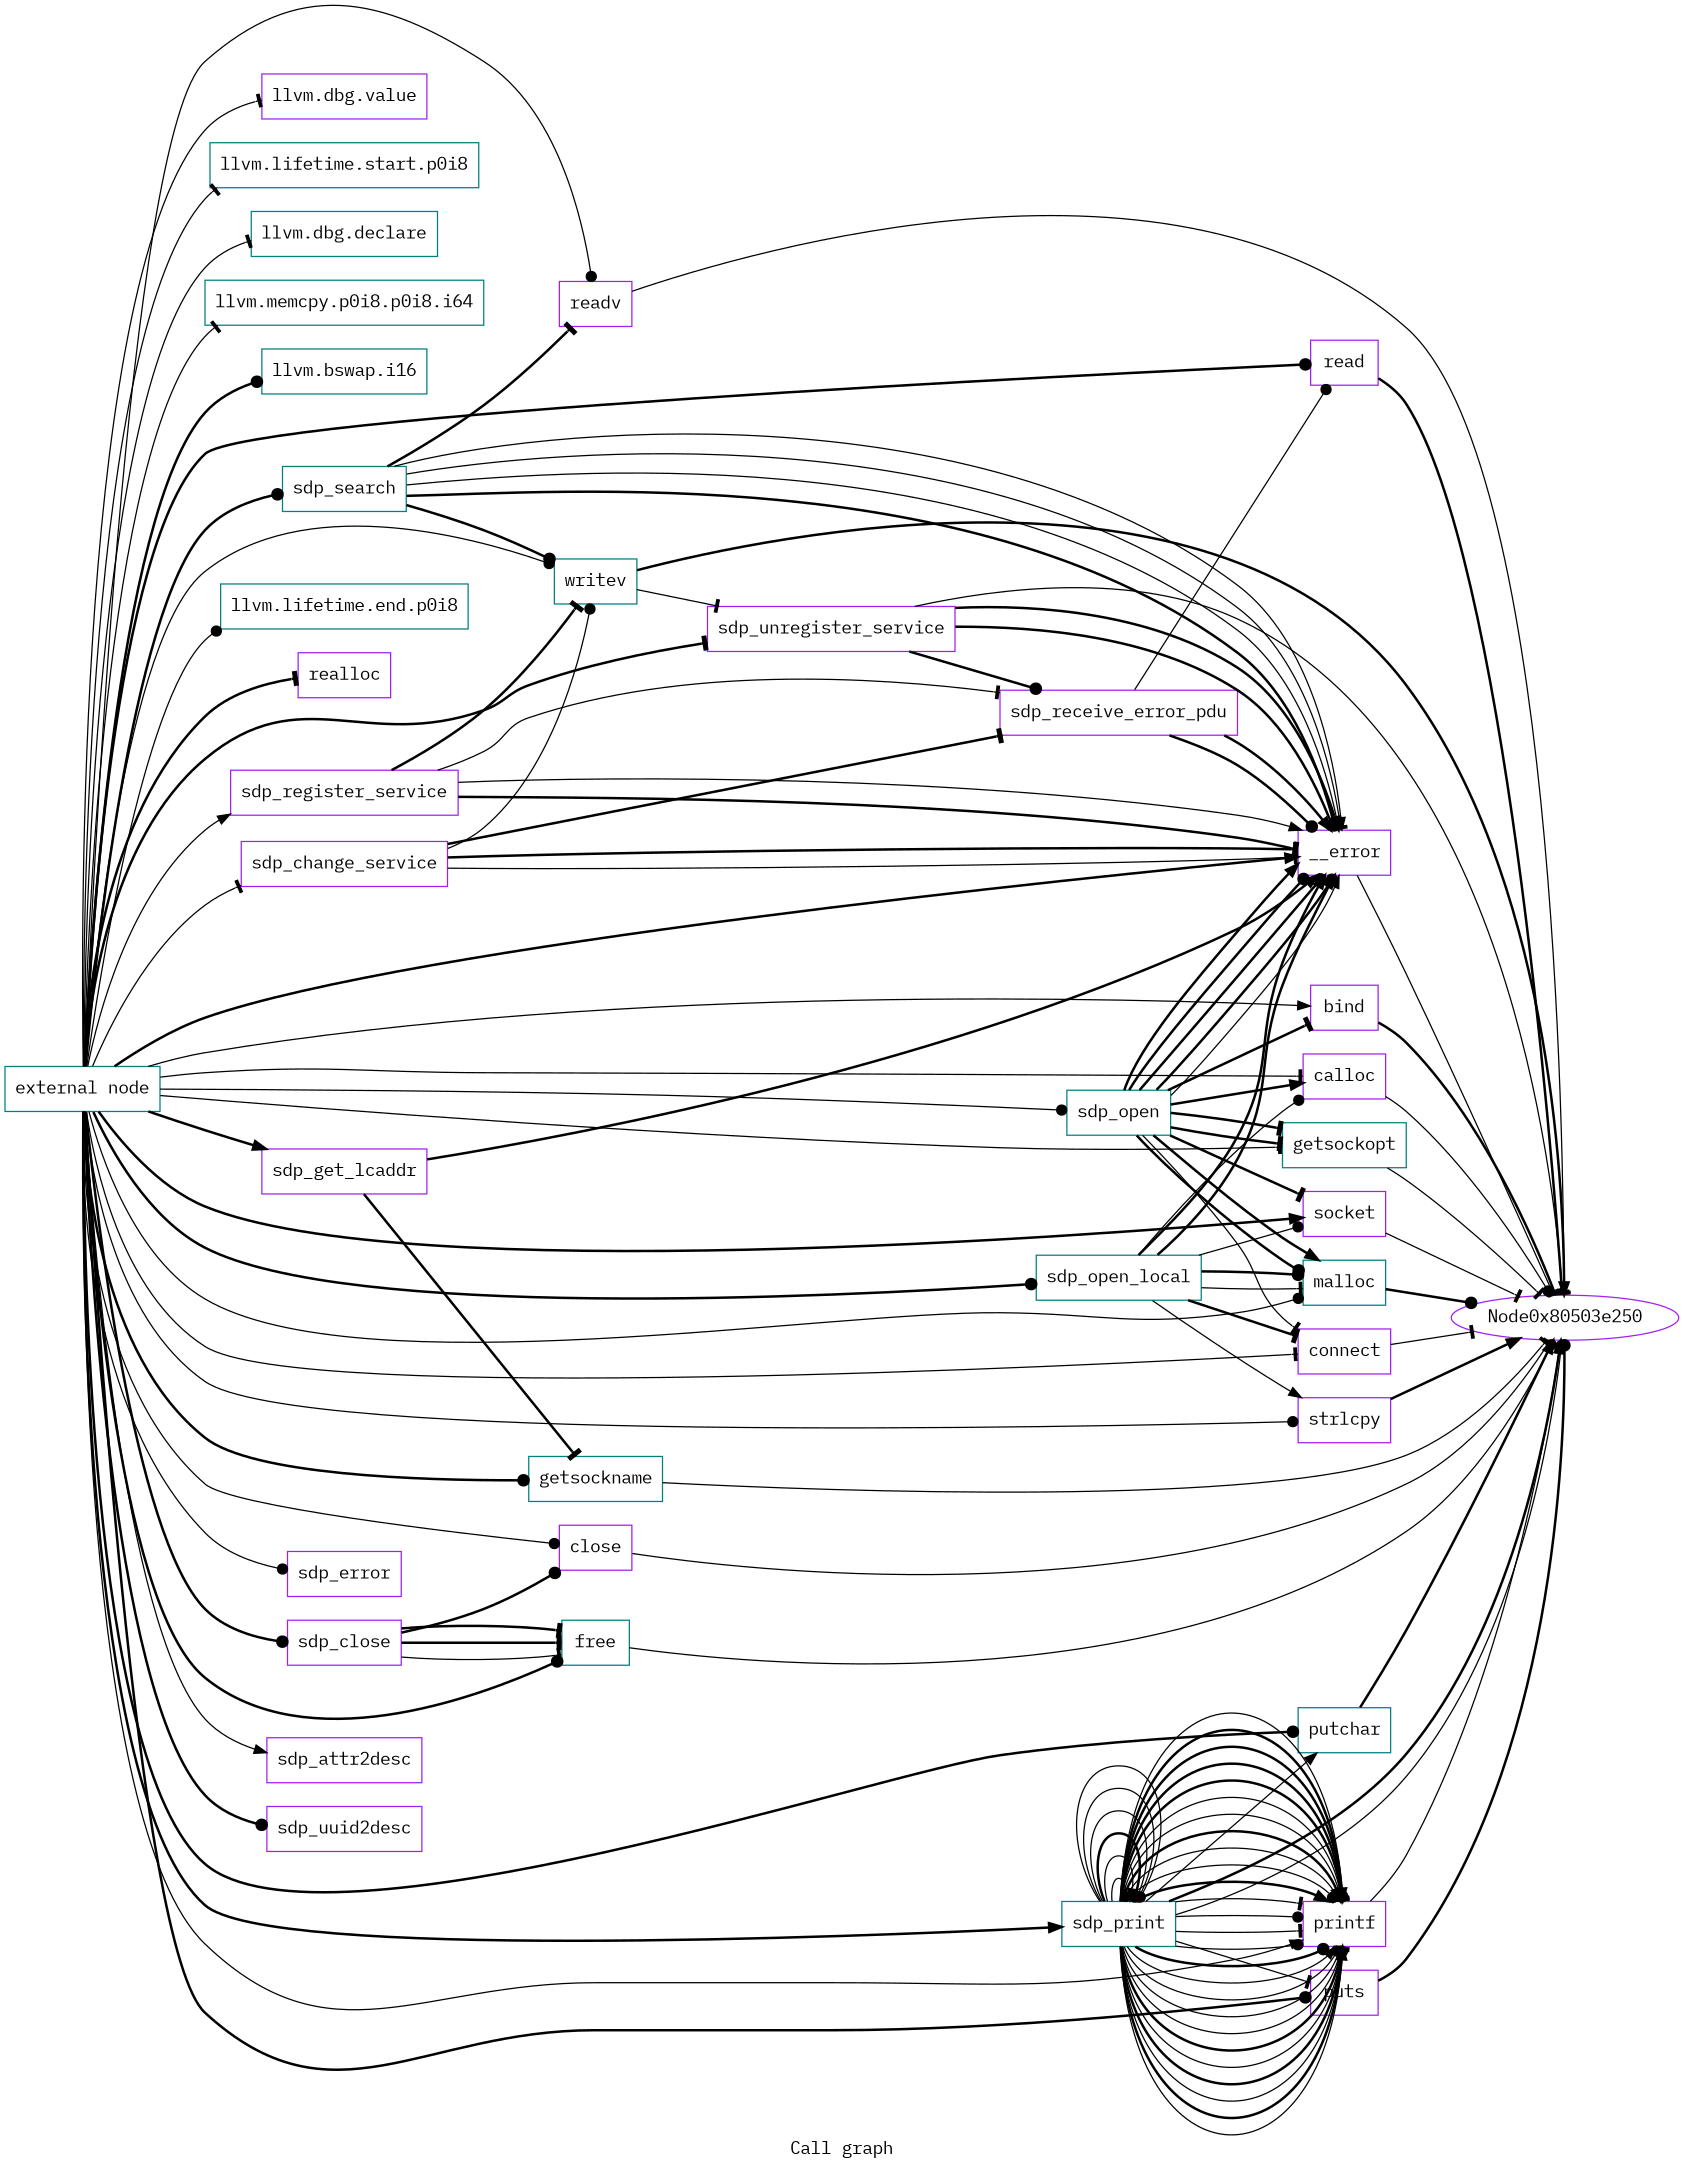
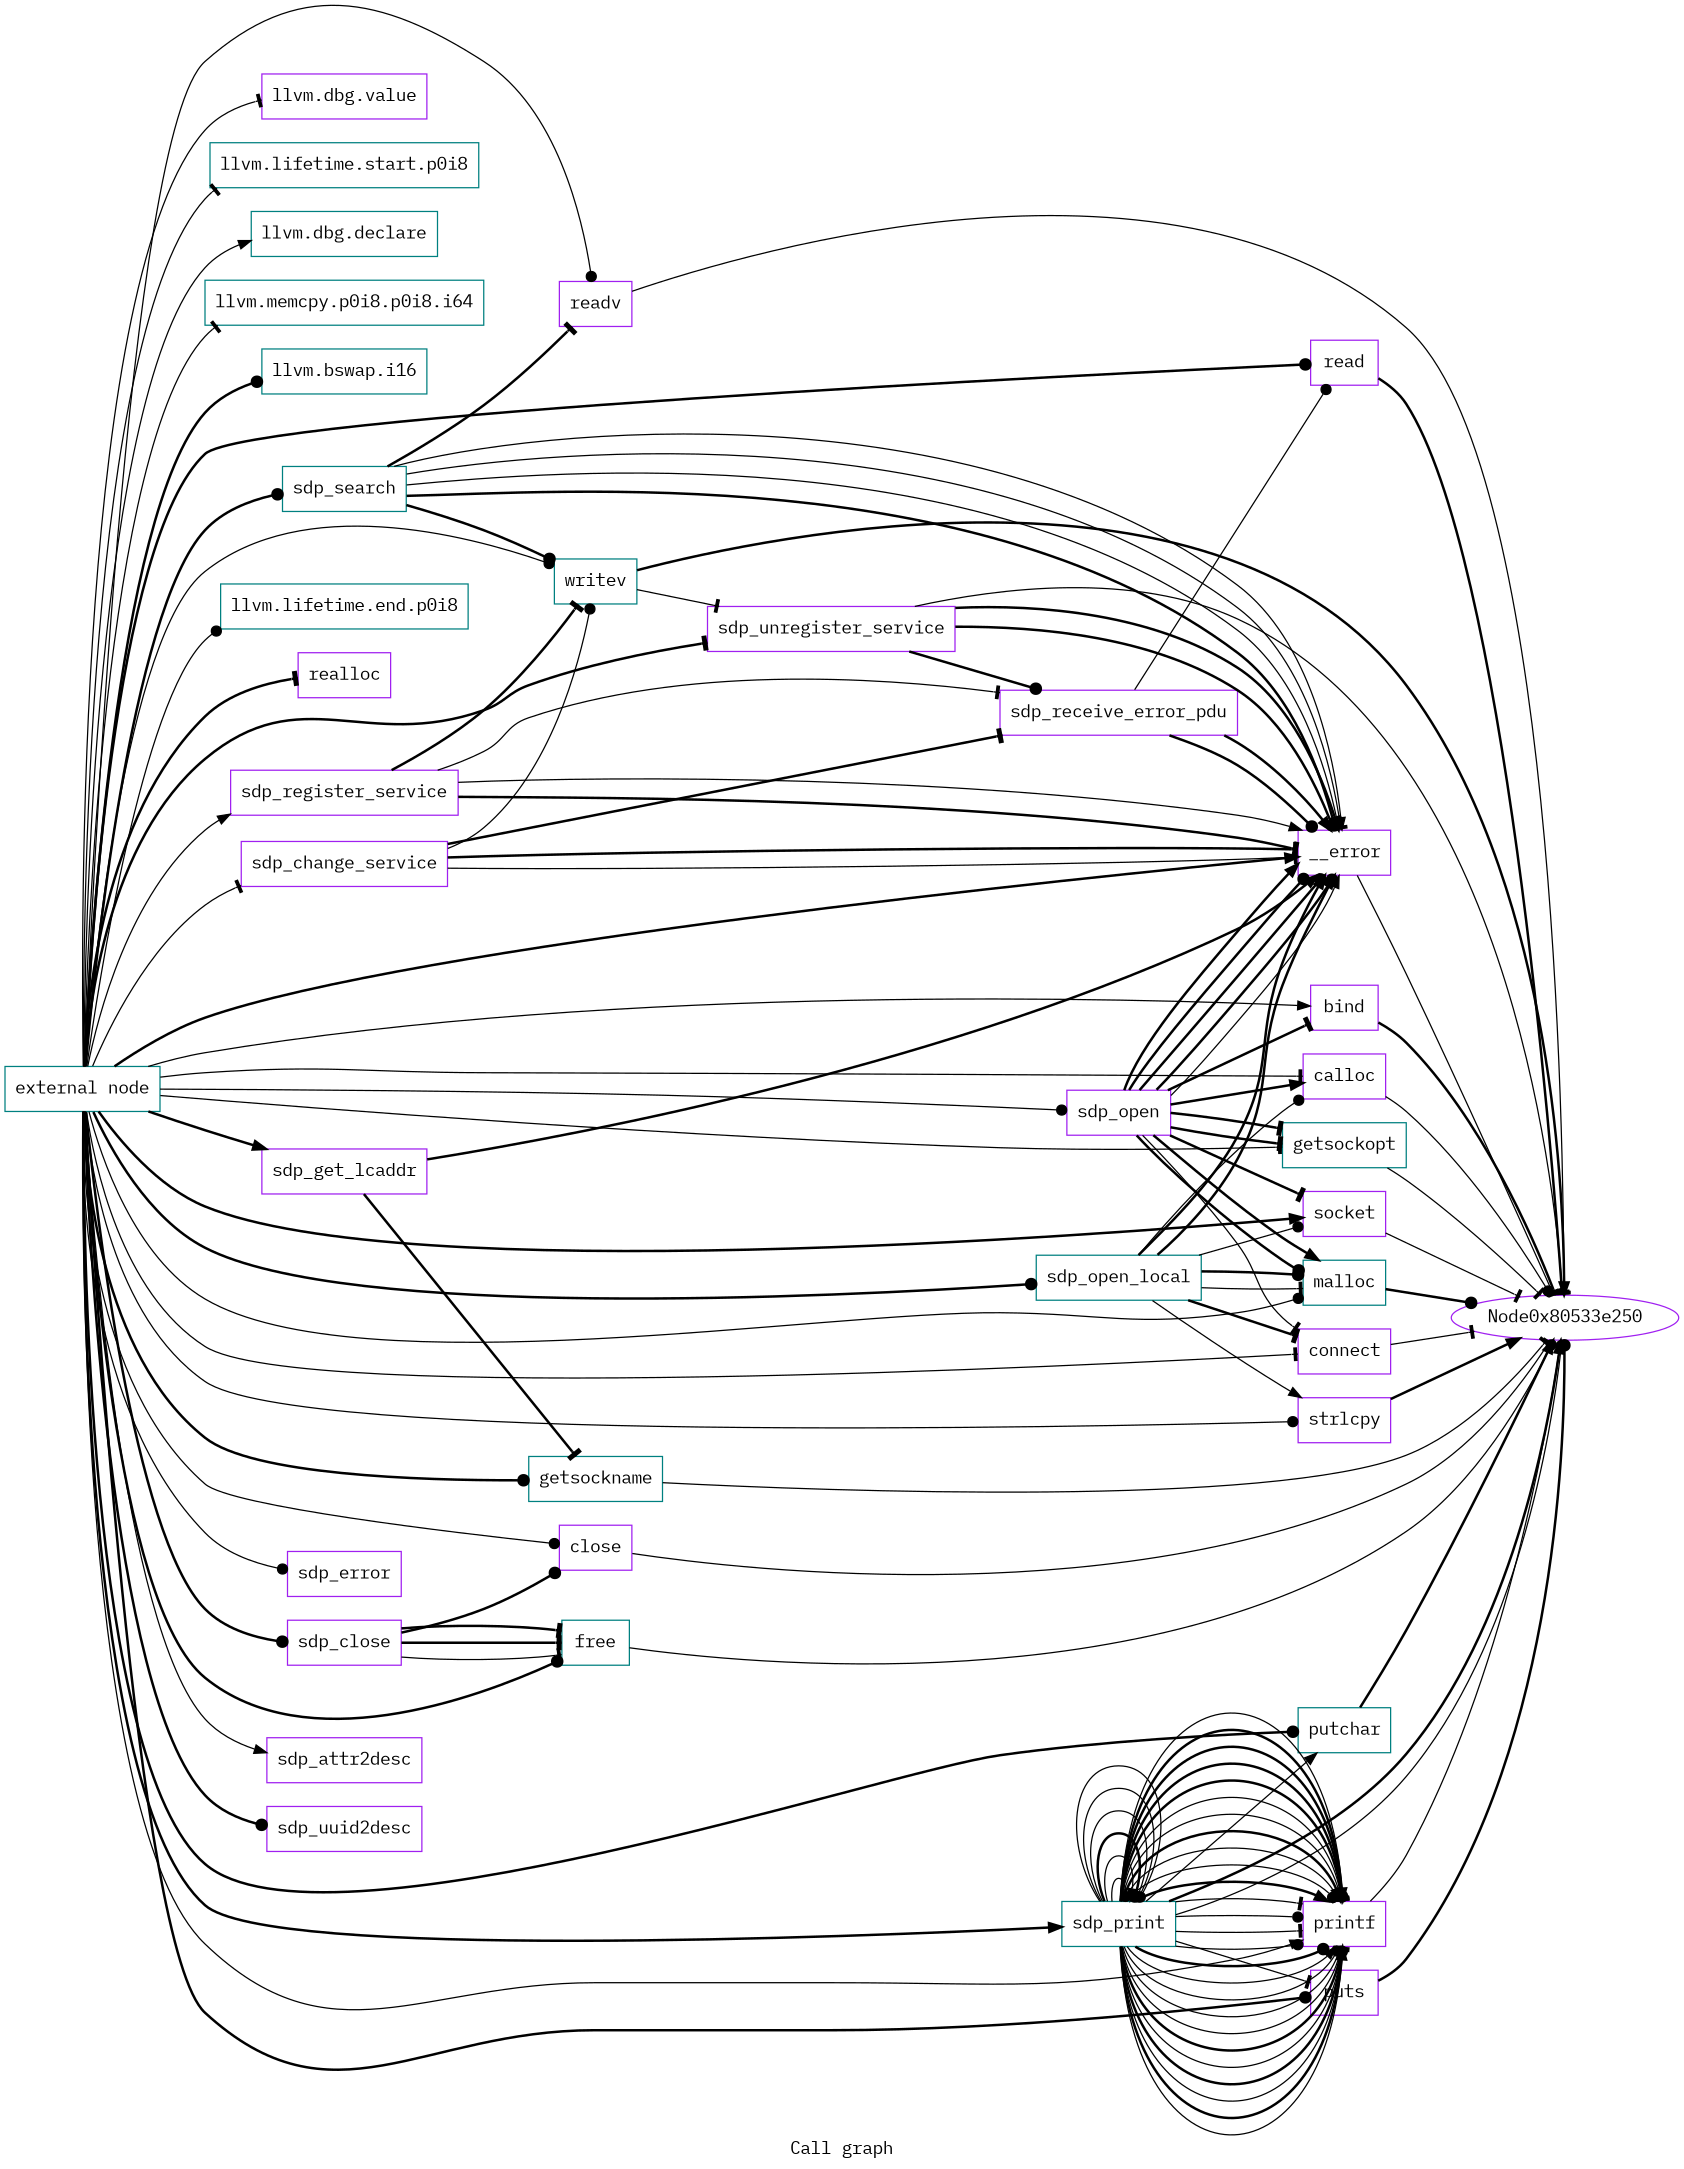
edge "external node" -> "llvm.dbg.declare": arrowhead tee -> normal
node "sdp_open": color teal -> purple
node "Node0x80503e250": label "Node0x80503e250" -> "Node0x80533e250"
